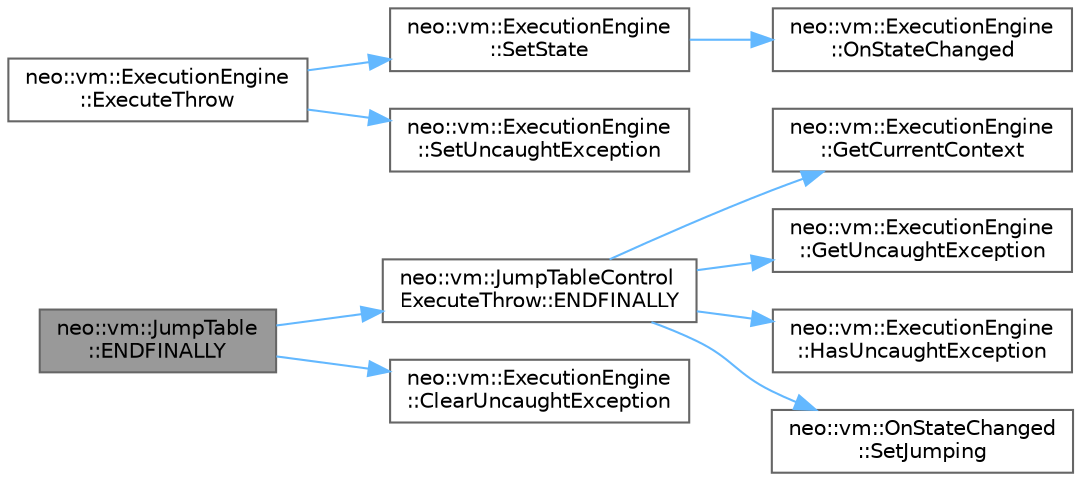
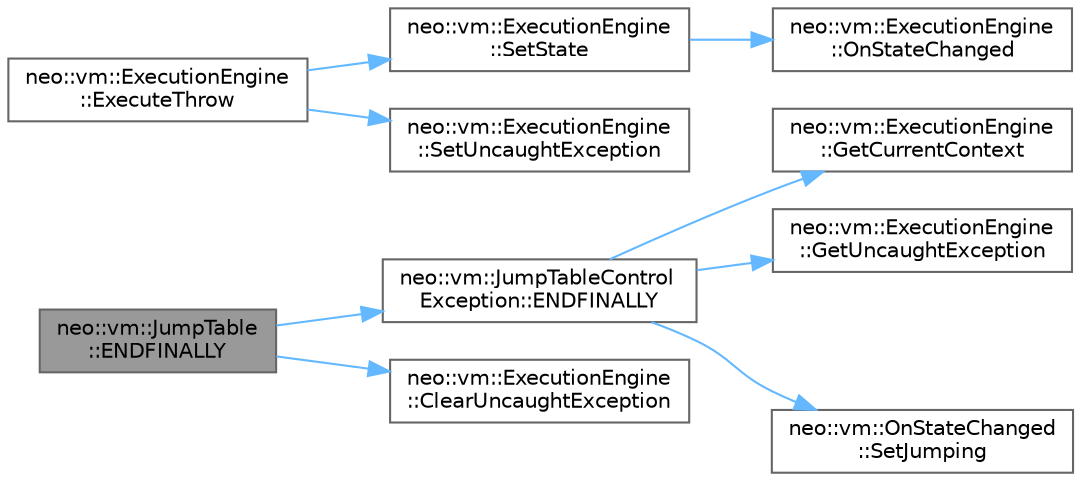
node "neo::vm::JumpTableControl ExecuteThrow::ENDFINALLY": label "neo::vm::JumpTableControl ExecuteThrow::ENDFINALLY" -> "neo::vm::JumpTableControl Exception::ENDFINALLY"
node "neo::vm::ExecutionEngine ::HasUncaughtException": removed
